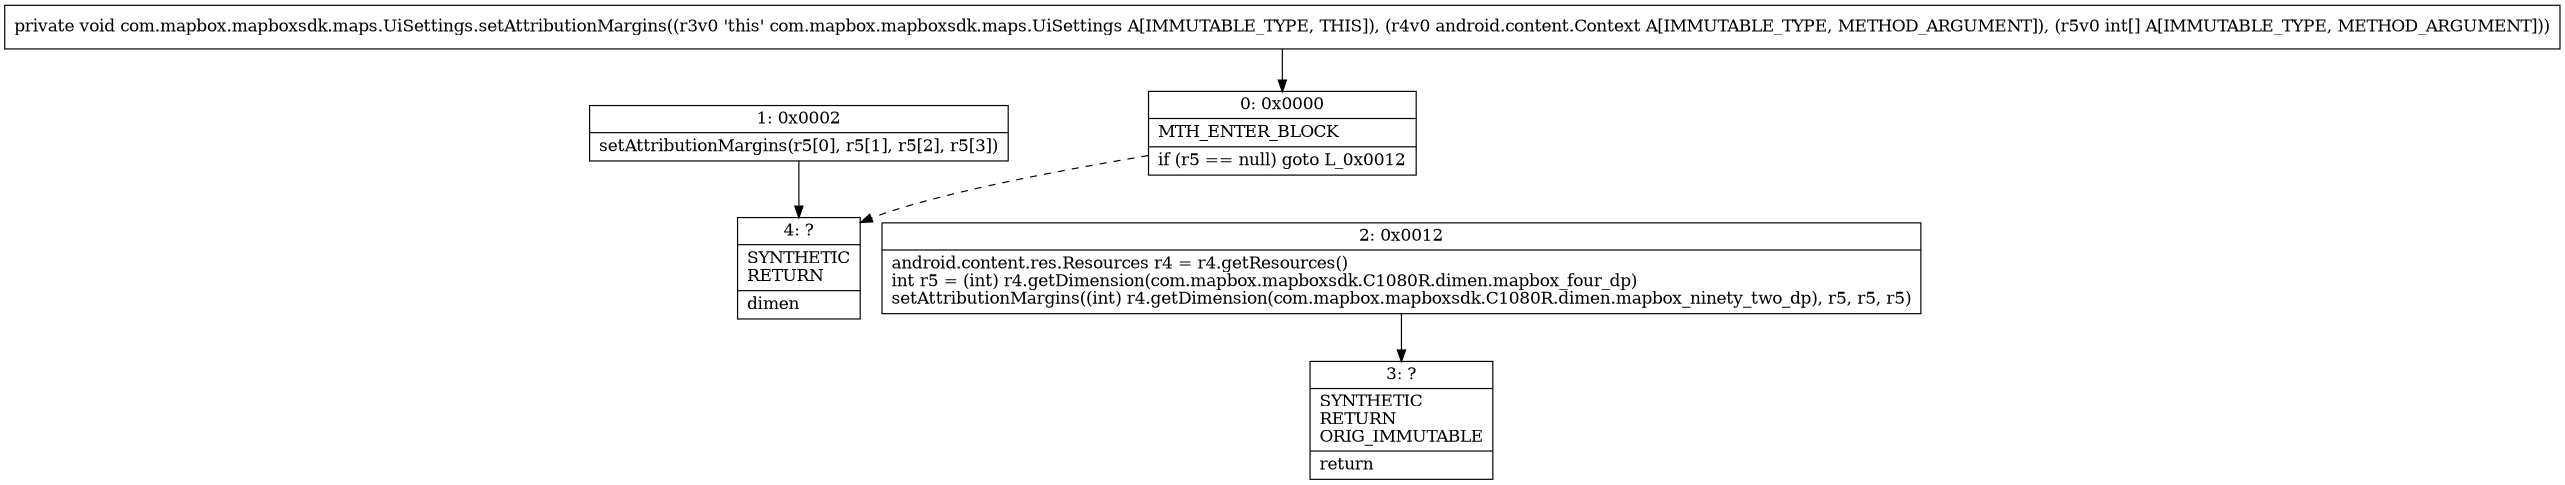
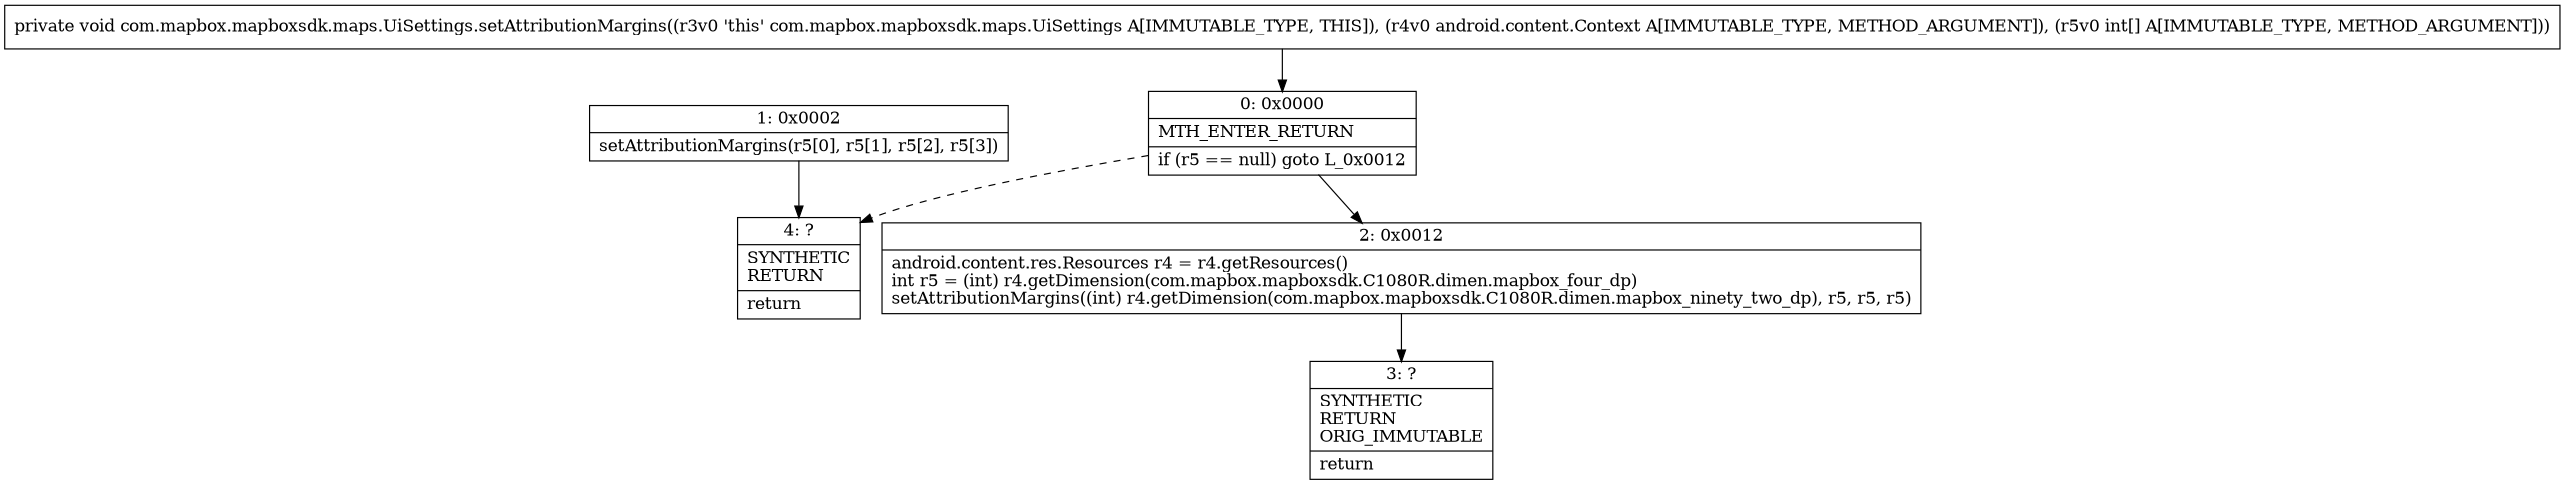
node "0: 0x0000": text "MTH_ENTER_BLOCK" -> "MTH_ENTER_RETURN"
edge "0: 0x0000" -> "2: 0x0012": added
node "4: ?": text "dimen" -> "return"
